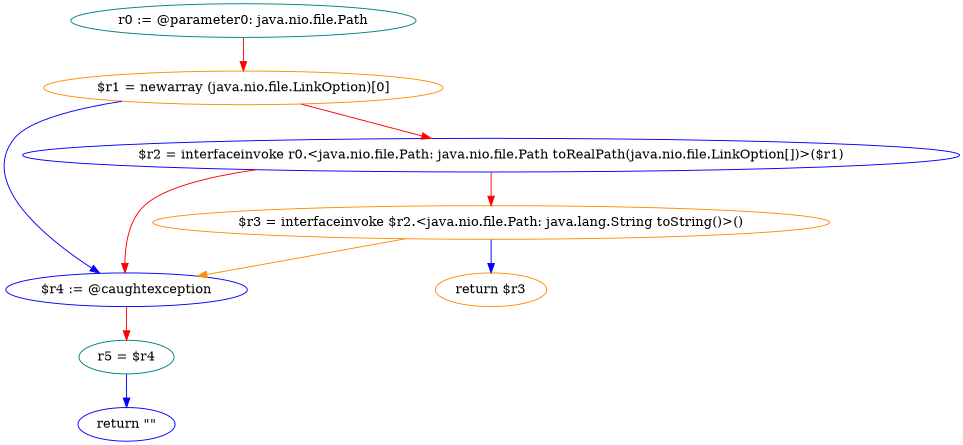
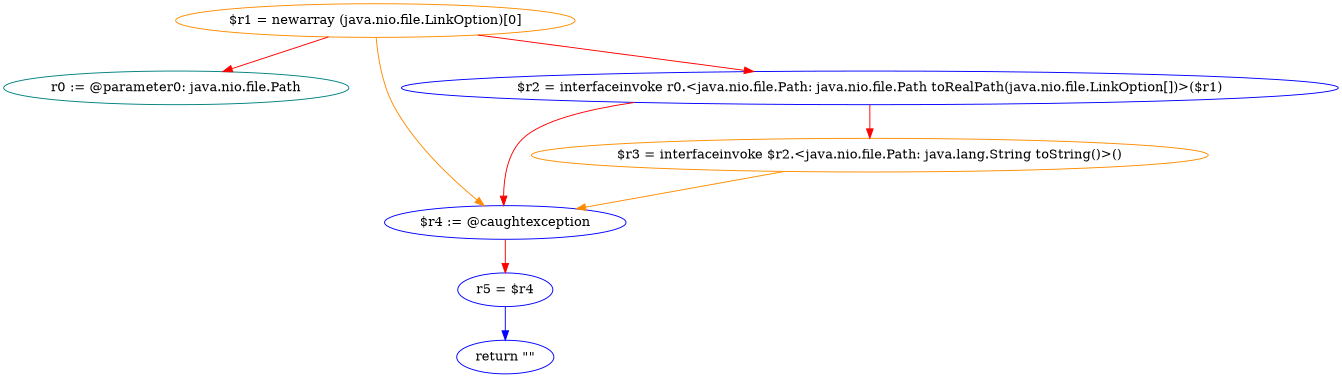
edge "r0 := @parameter0: java.nio.file.Path" -> "$r1 = newarray (java.nio.file.LinkOption)[0]": reversed
edge "$r1 = newarray (java.nio.file.LinkOption)[0]" -> "$r4 := @caughtexception": color blue -> darkorange
node "return $r3": removed
node "r5 = $r4": color teal -> blue
